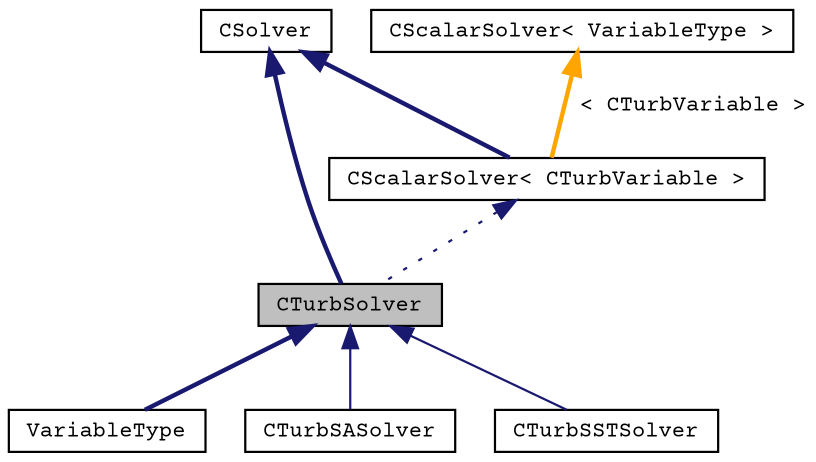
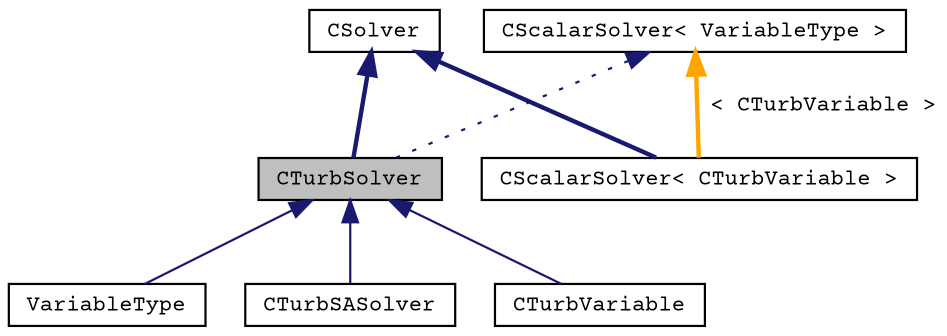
edge "CTurbSolver" -> "CScalarSolver< CTurbVariable >": now "CTurbSolver" -> "CScalarSolver< VariableType >"
edge "VariableType" -> "CTurbSolver": style bold -> solid
node "CTurbSSTSolver": label "CTurbSSTSolver" -> "CTurbVariable"
